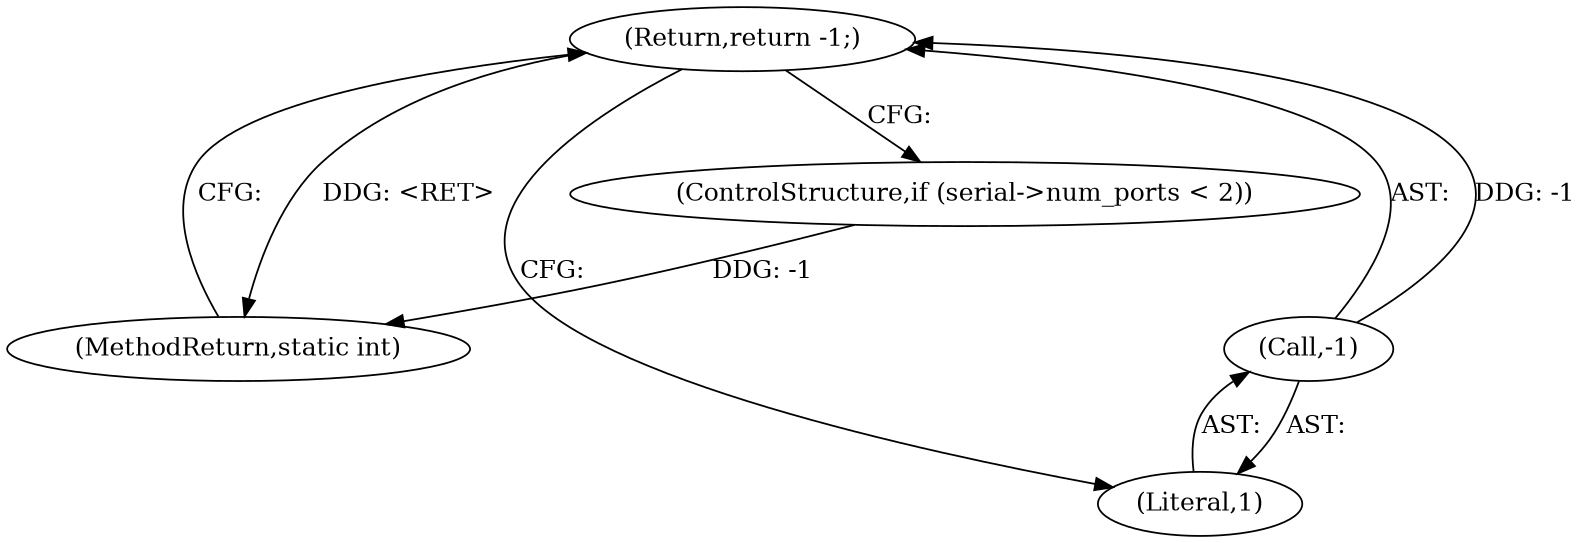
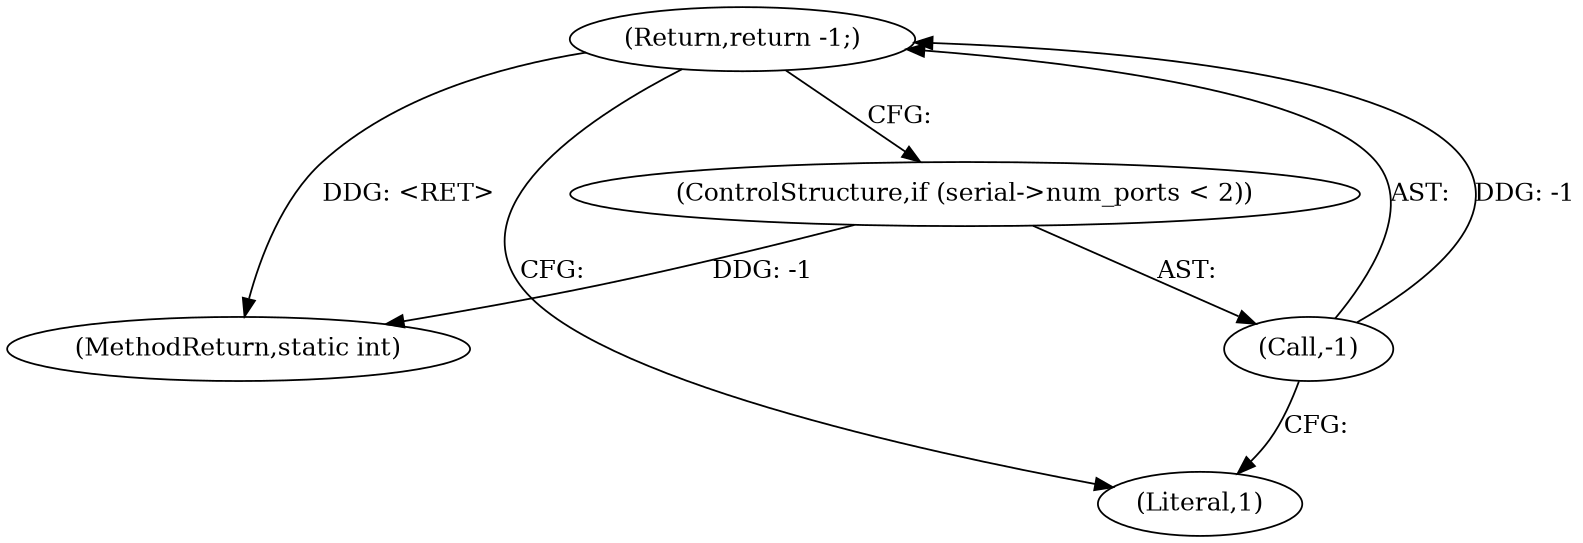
edge "(MethodReturn,static int)" -> "(Return,return -1;)": removed, label "CFG:"
edge "(Literal,1)" -> "(Call,-1)": now "(ControlStructure,if (serial->num_ports < 2))" -> "(Call,-1)"
edge "(Call,-1)" -> "(Literal,1)": label "AST: " -> "CFG: "
